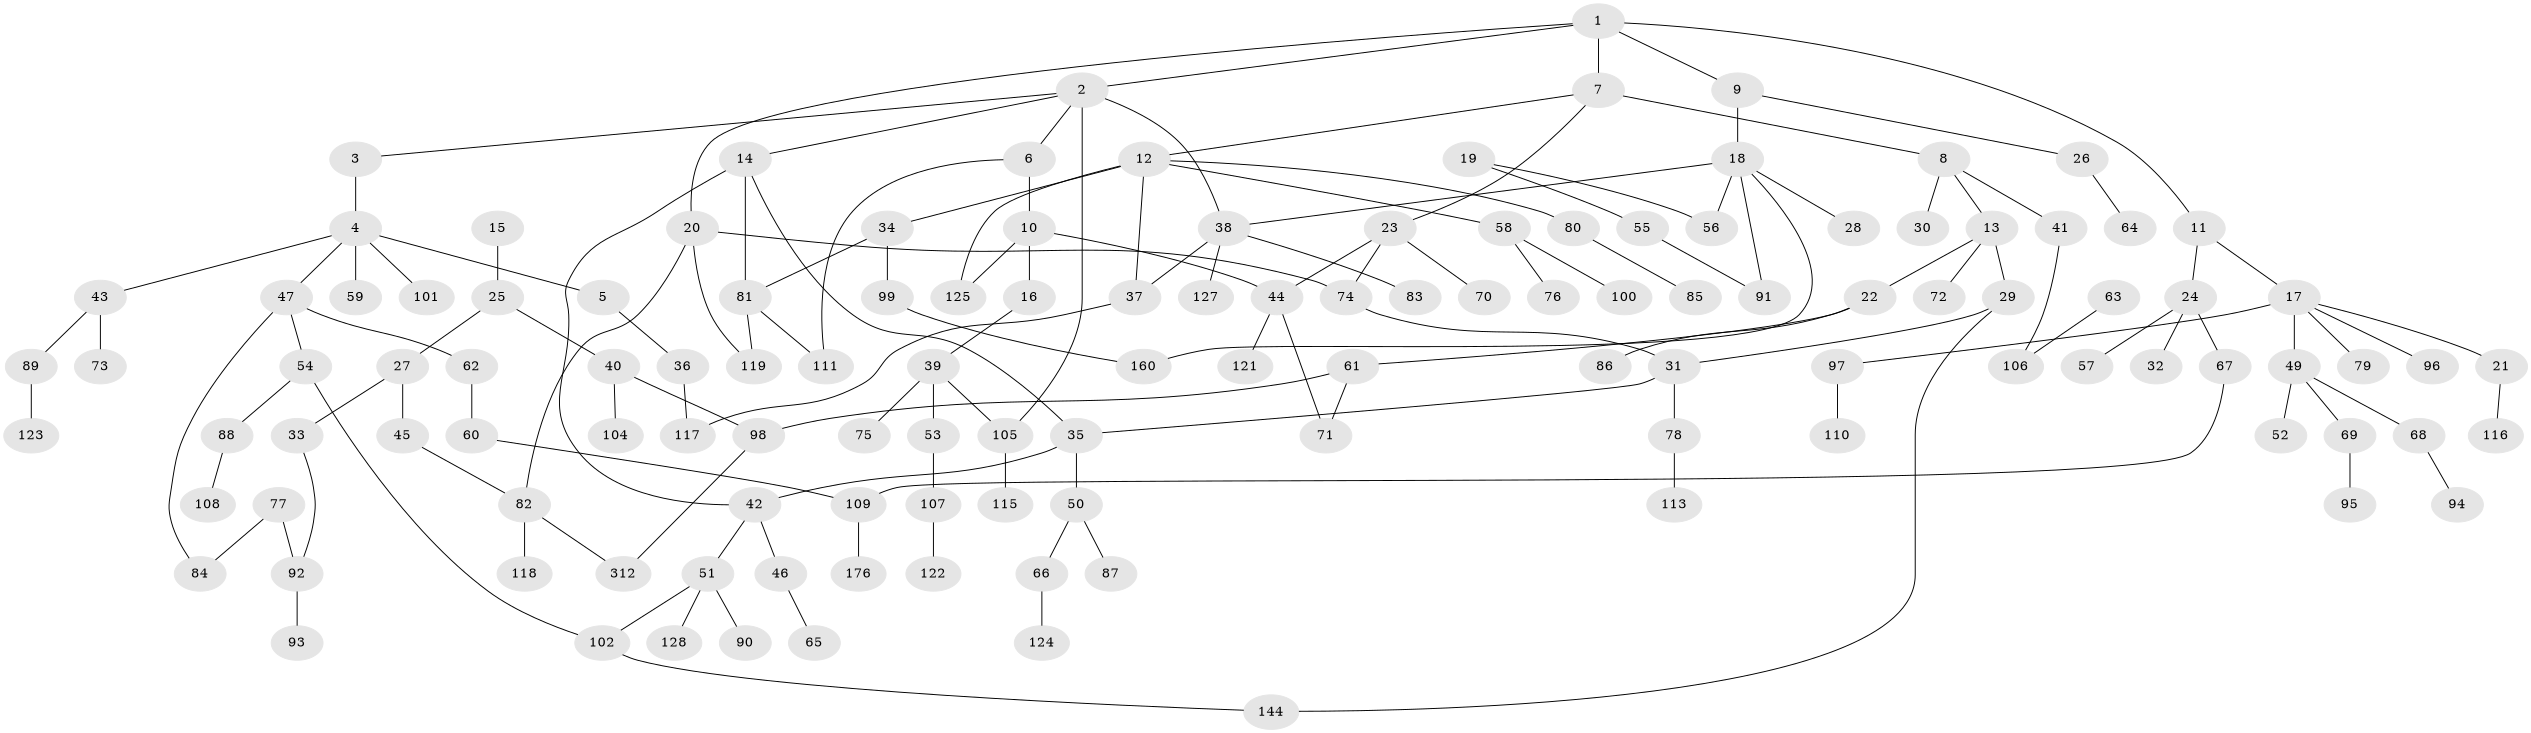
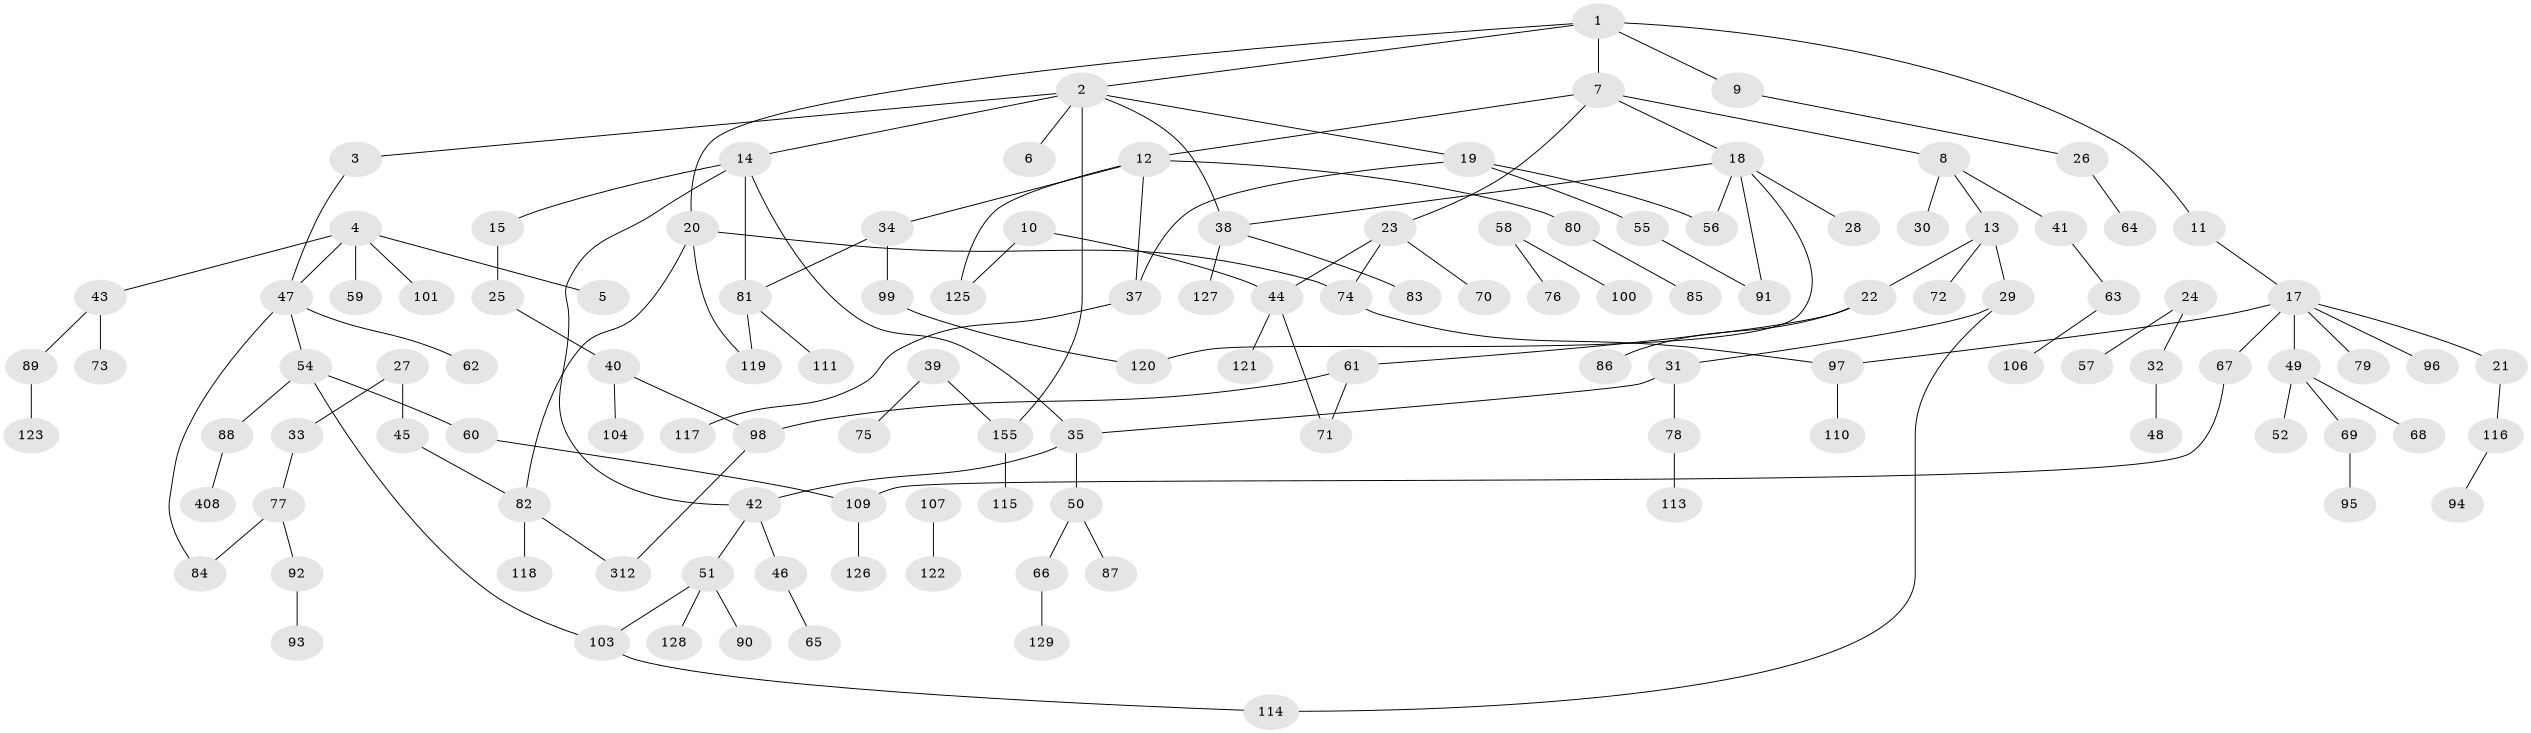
edge "2" -- "19": added
edge "9" -- "18": now "7" -- "18"
edge "14" -- "15": added
edge "12" -- "58": removed
edge "3" -- "4": now "3" -- "47"
edge "6" -- "10": removed
edge "6" -- "111": removed
edge "11" -- "24": removed
edge "38" -- "37": now "19" -- "37"
node "16": removed
edge "41" -- "106": now "41" -- "63"
edge "25" -- "27": removed
edge "74" -- "31": now "74" -- "97"
edge "24" -- "67": now "17" -- "67"
node "36": removed
node "160": label "160" -> "120"
edge "62" -- "60": now "54" -- "60"
node "53": removed
node "105": label "105" -> "155"
node "48": added
edge "68" -- "94": now "116" -- "94"
node "108": label "108" -> "408"
edge "33" -- "92": now "33" -- "77"
node "176": label "176" -> "126"
node "102": label "102" -> "103"
node "124": label "124" -> "129"
node "144": label "144" -> "114"
